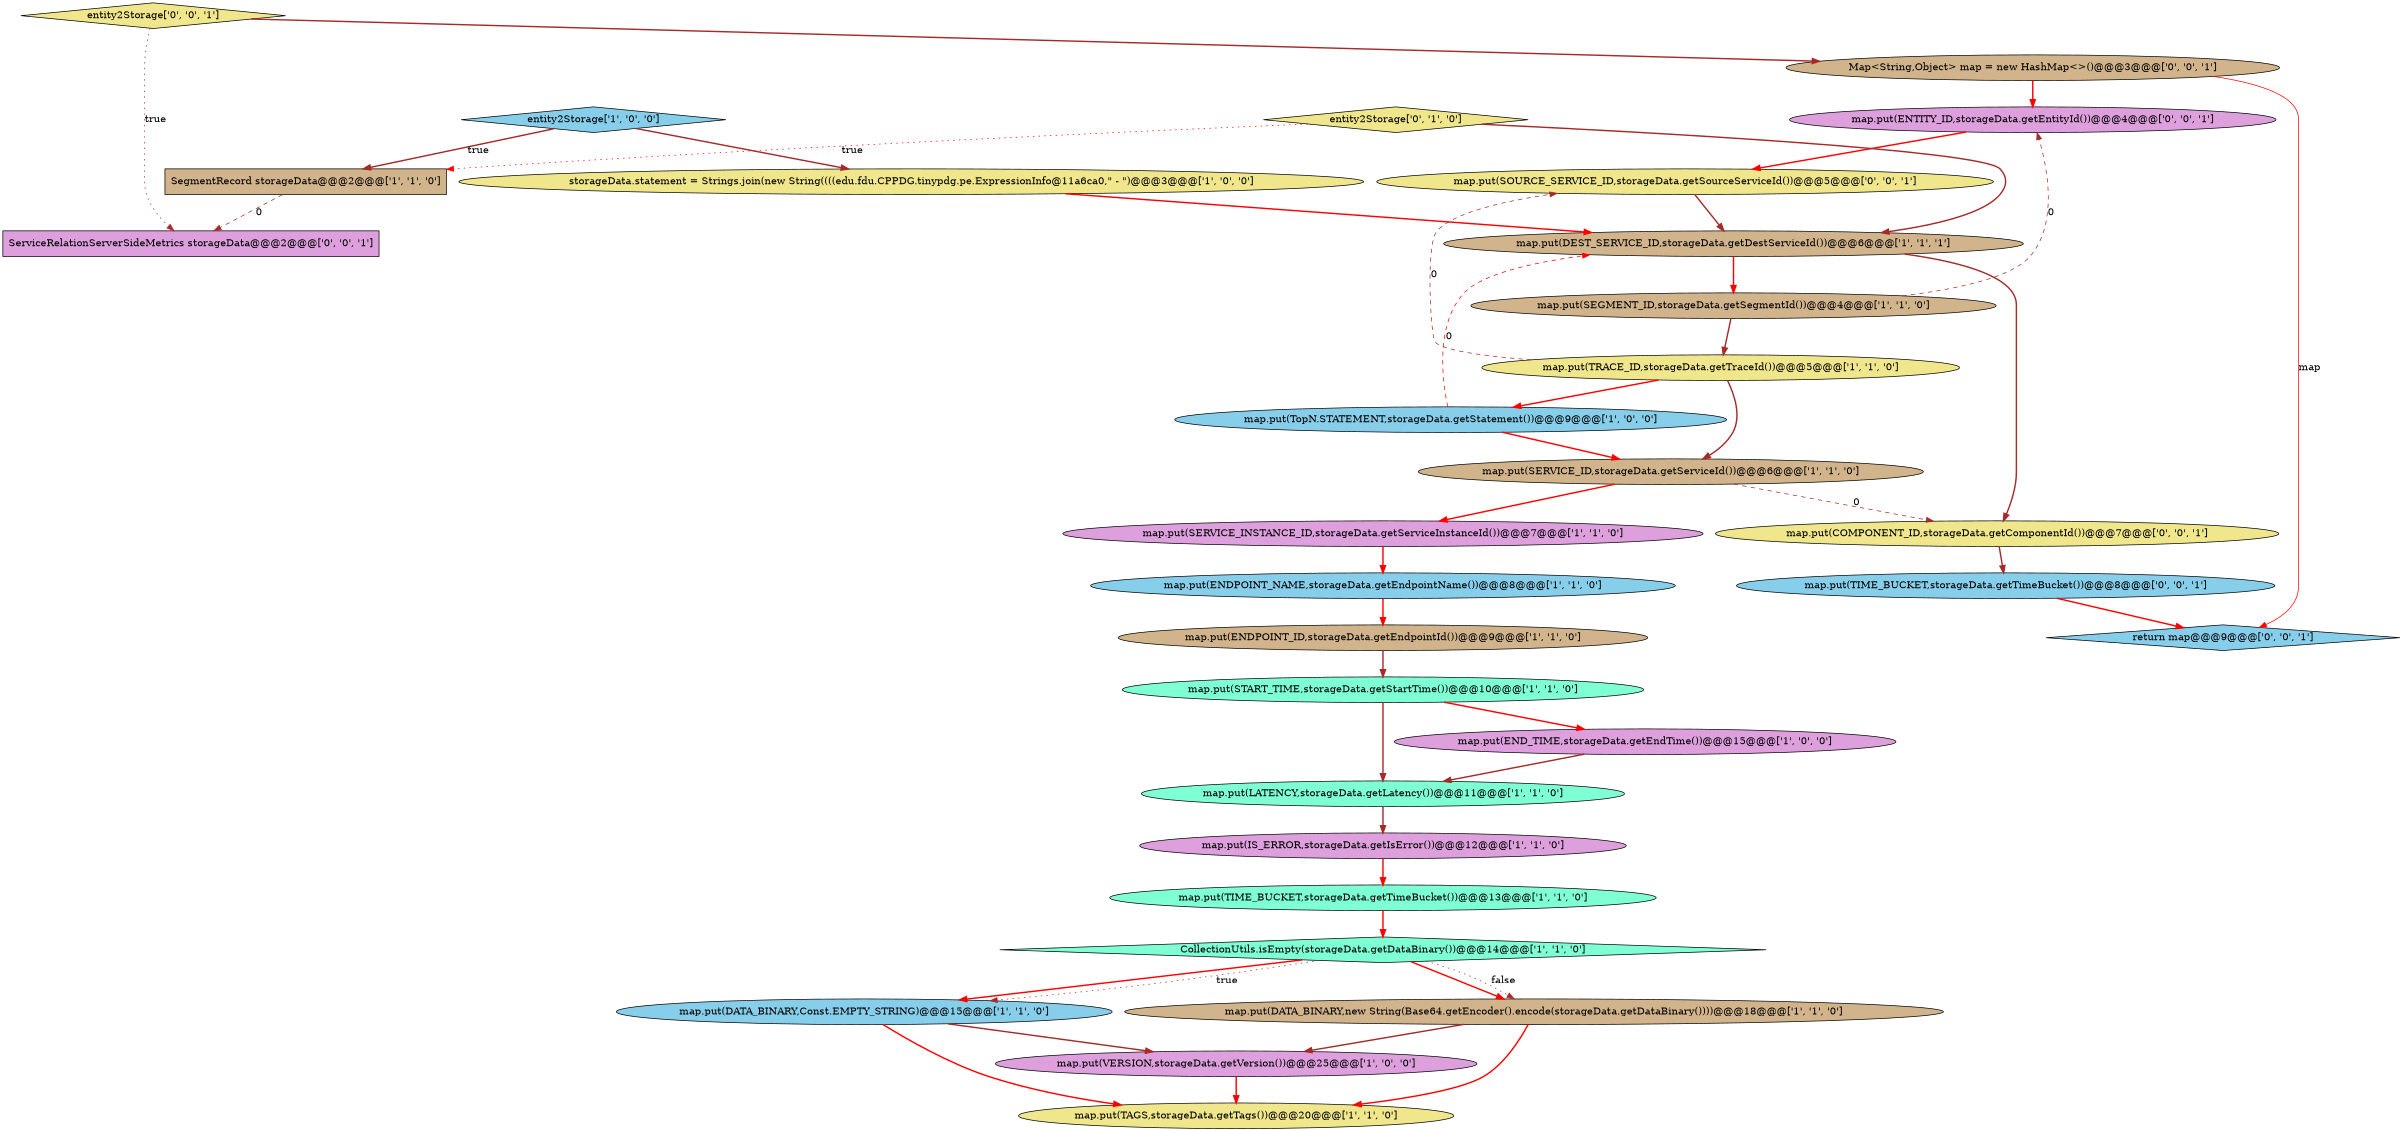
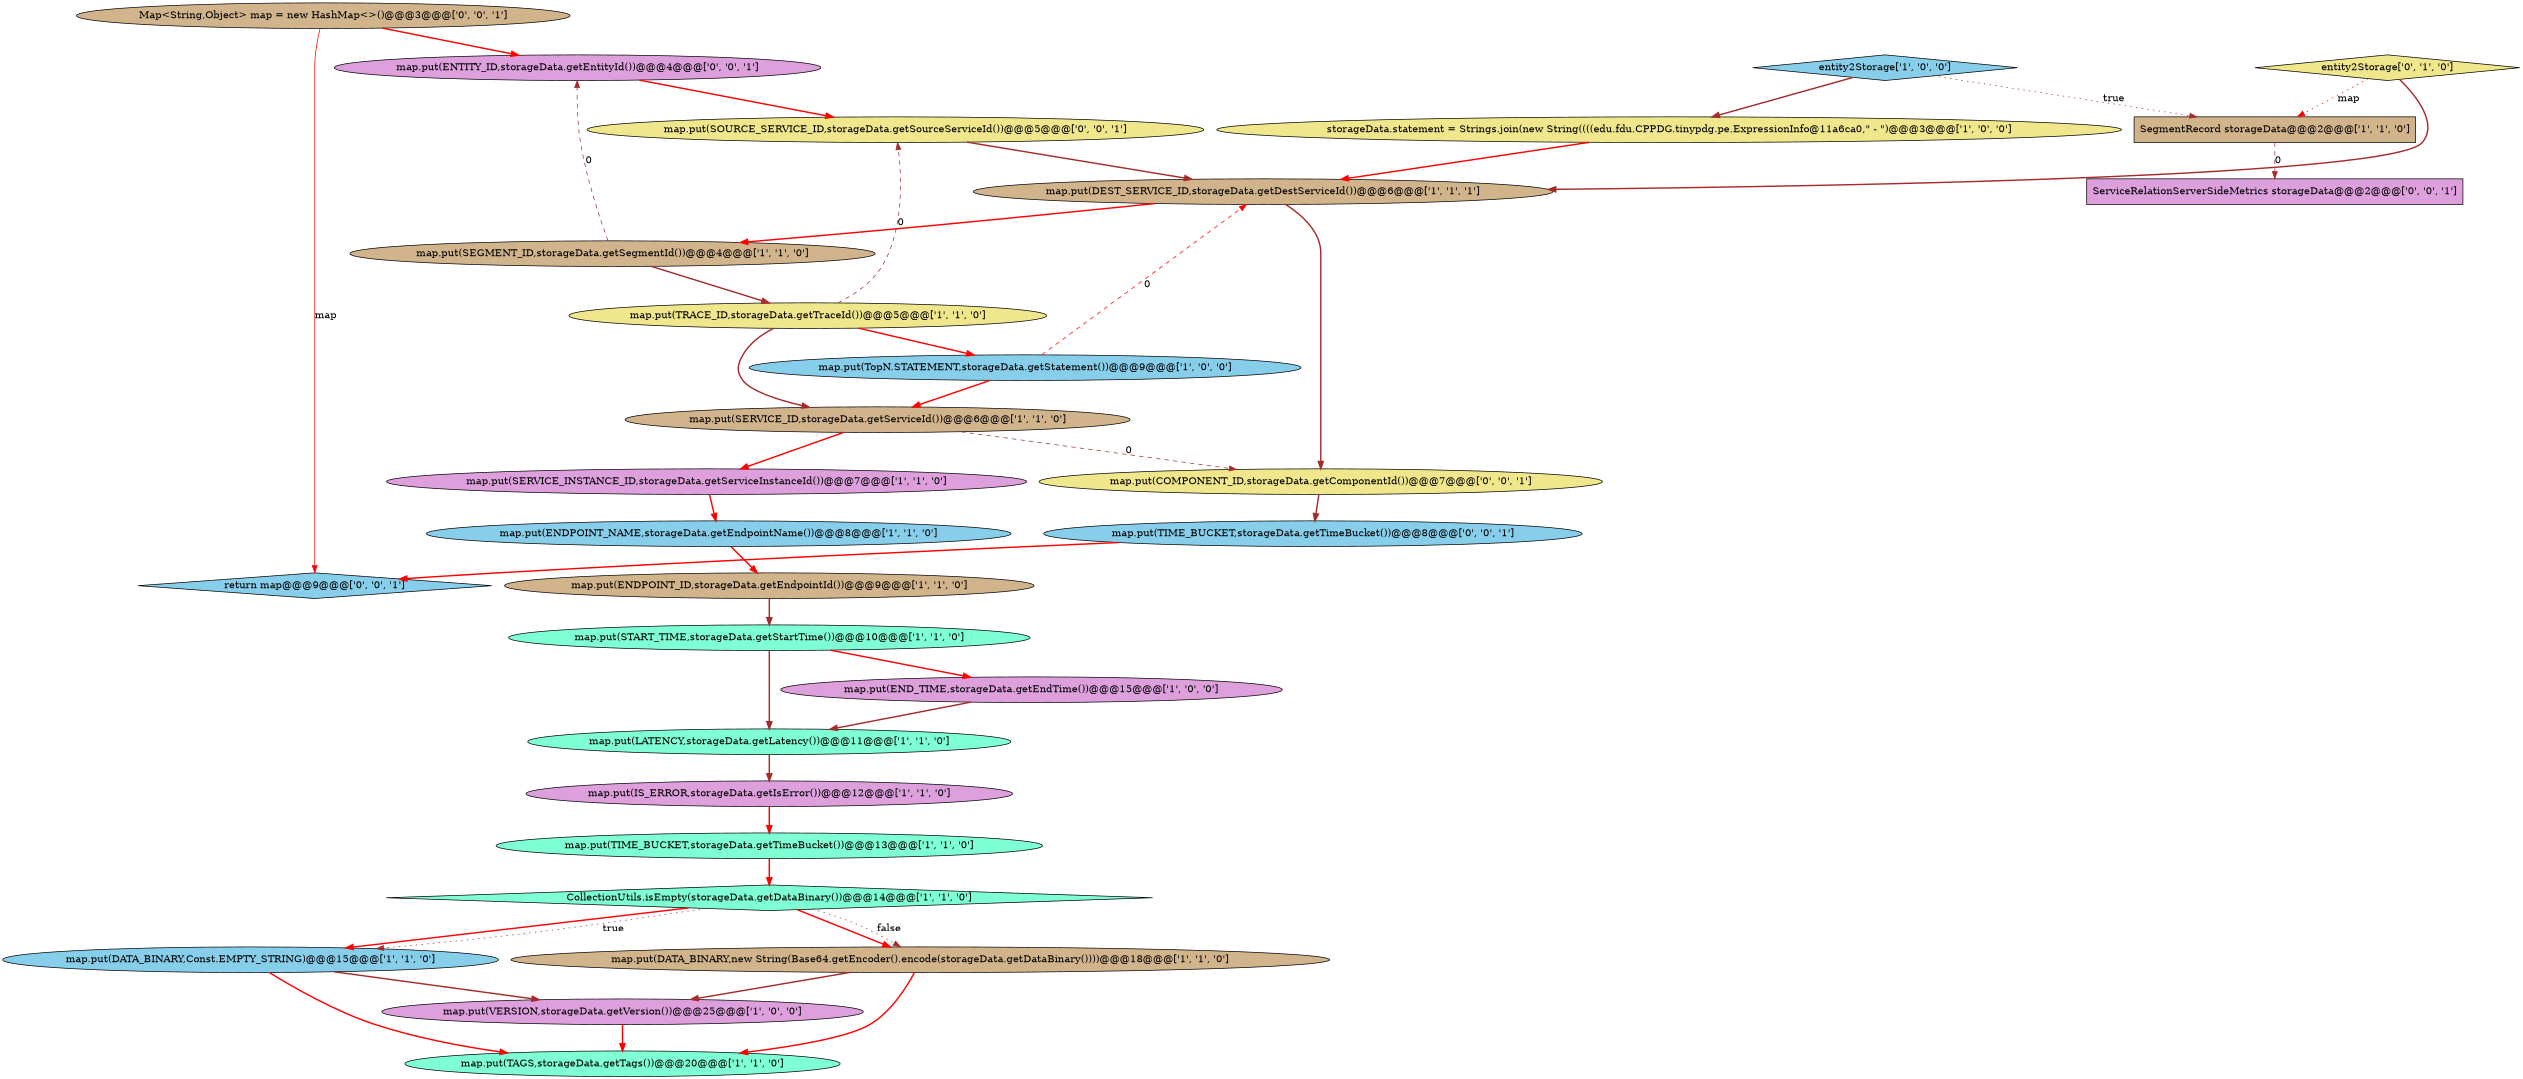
node "entity2Storage['0', '0', '1']": removed
edge "entity2Storage['1', '0', '0']" -> "SegmentRecord storageData@@@2@@@['1', '1', '0']": style bold -> dotted
edge "entity2Storage['0', '1', '0']" -> "SegmentRecord storageData@@@2@@@['1', '1', '0']": label "true" -> "map"
node "map.put(TAGS,storageData.getTags())@@@20@@@['1', '1', '0']": fillcolor khaki -> aquamarine
